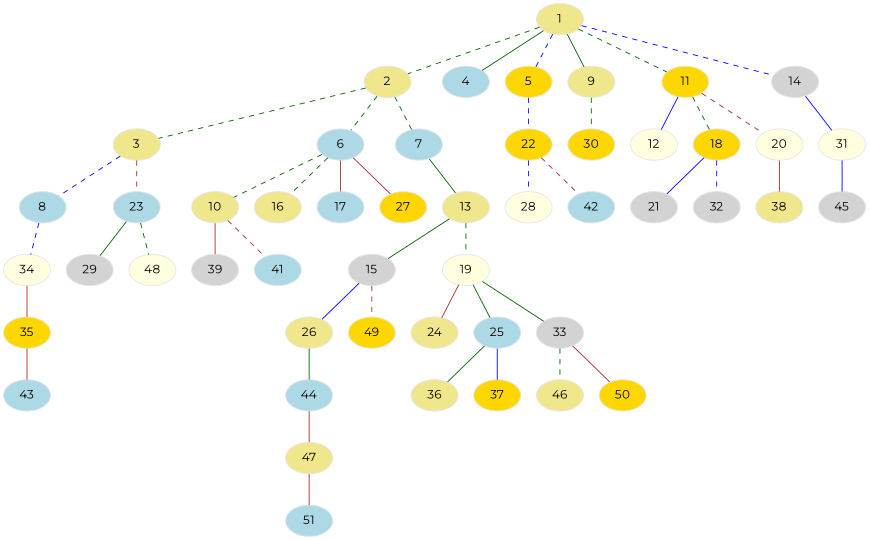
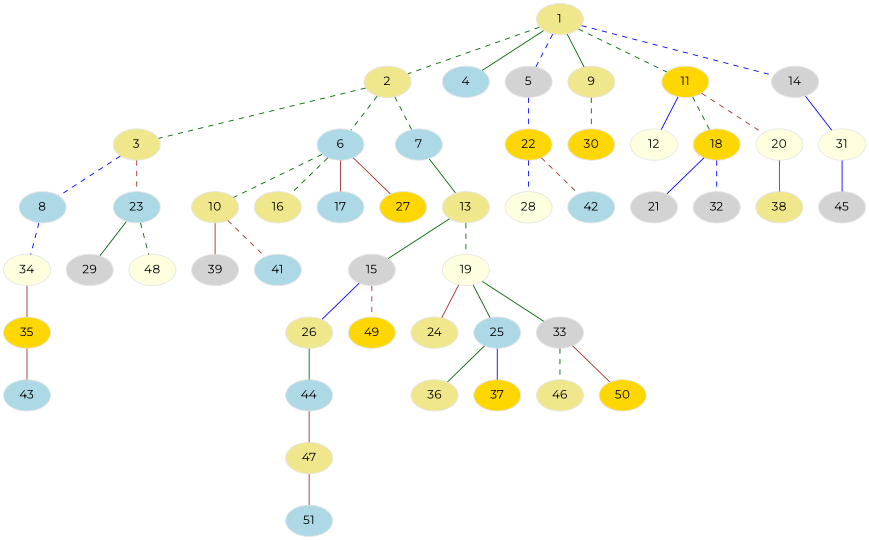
node "5": fillcolor gold -> lightgrey
